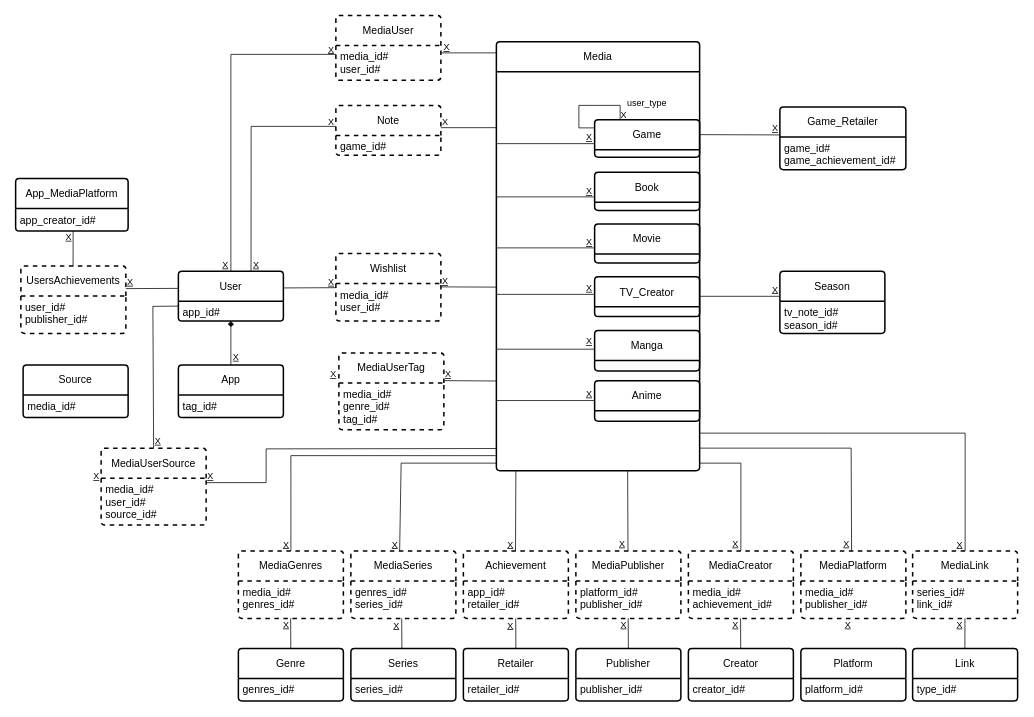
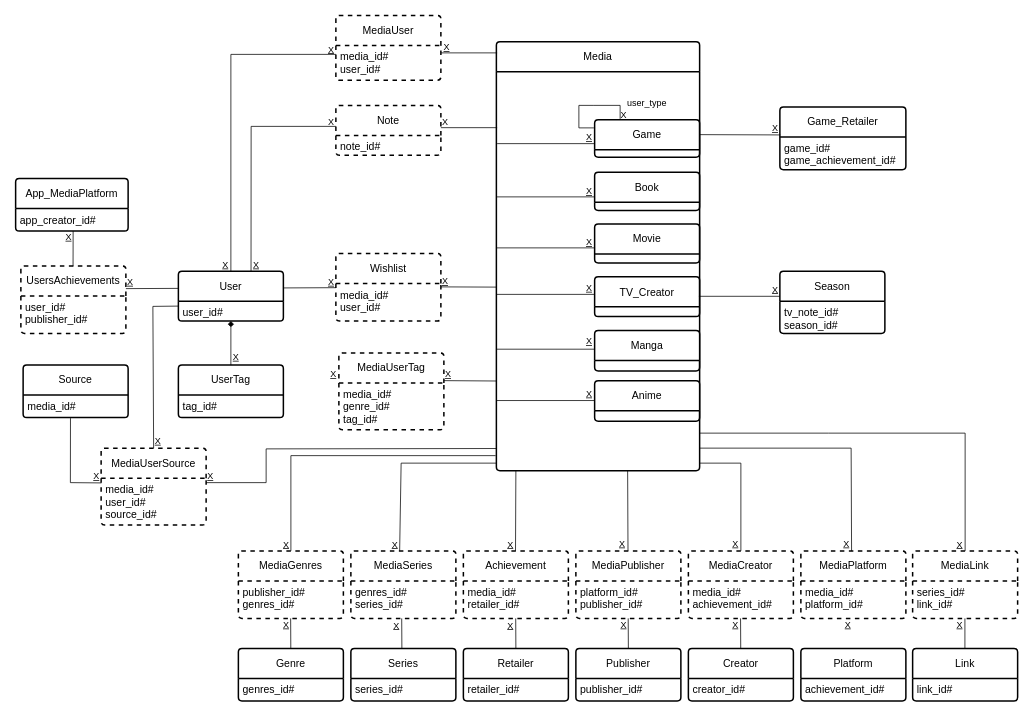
node "game_id#": label "game_id#" -> "note_id#"
node "app_id#": label "app_id#" -> "user_id#"
node "App": label "App" -> "UserTag"
edge "media_id#" -- "media_id# user_id# source_id#": added
node "media_id# genres_id#": label "media_id# genres_id#" -> "publisher_id# genres_id#"
node "app_id# retailer_id#": label "app_id# retailer_id#" -> "media_id# retailer_id#"
node "media_id# publisher_id#": label "media_id# publisher_id#" -> "media_id# platform_id#"
node "platform_id#": label "platform_id#" -> "achievement_id#"
node "type_id#": label "type_id#" -> "link_id#"
